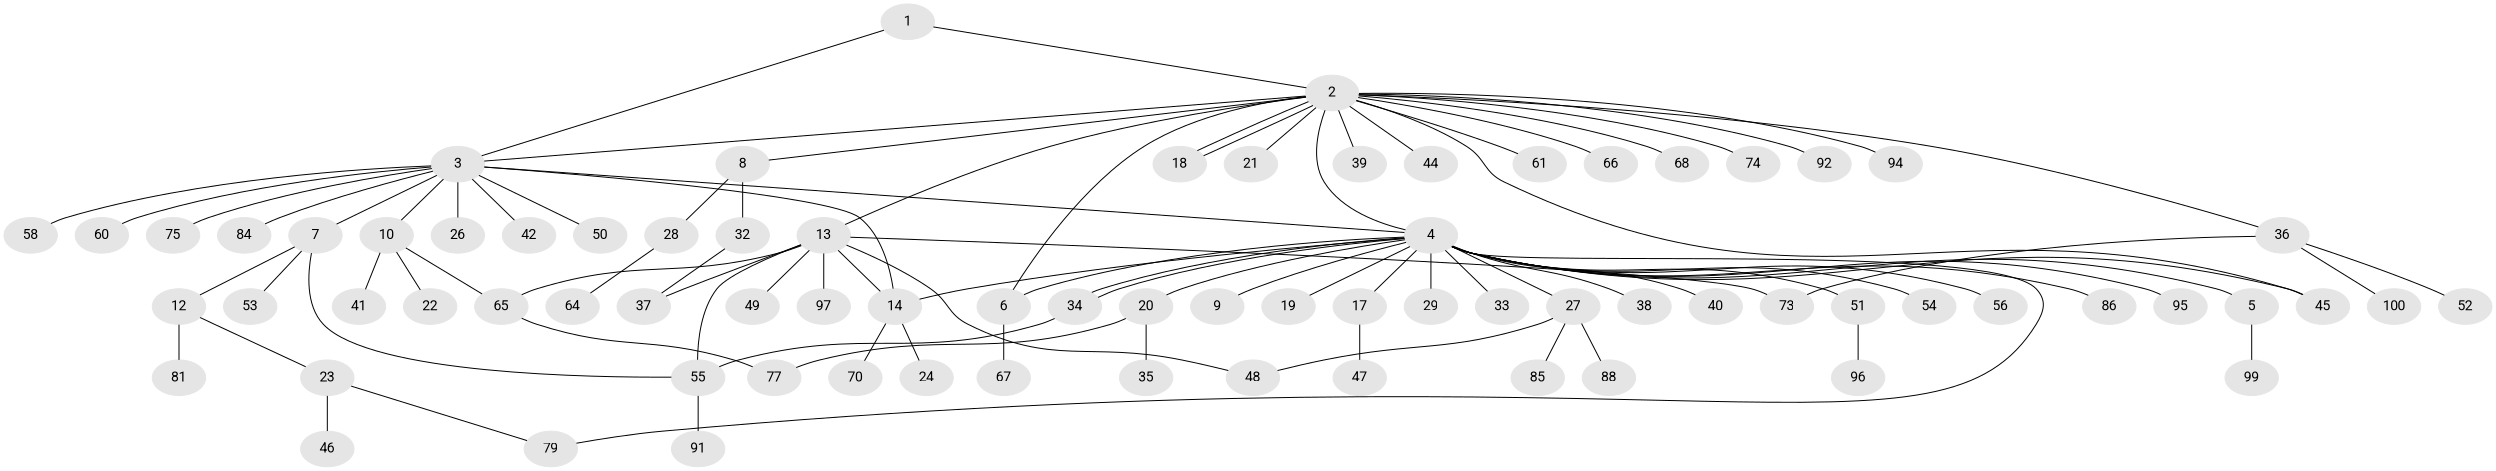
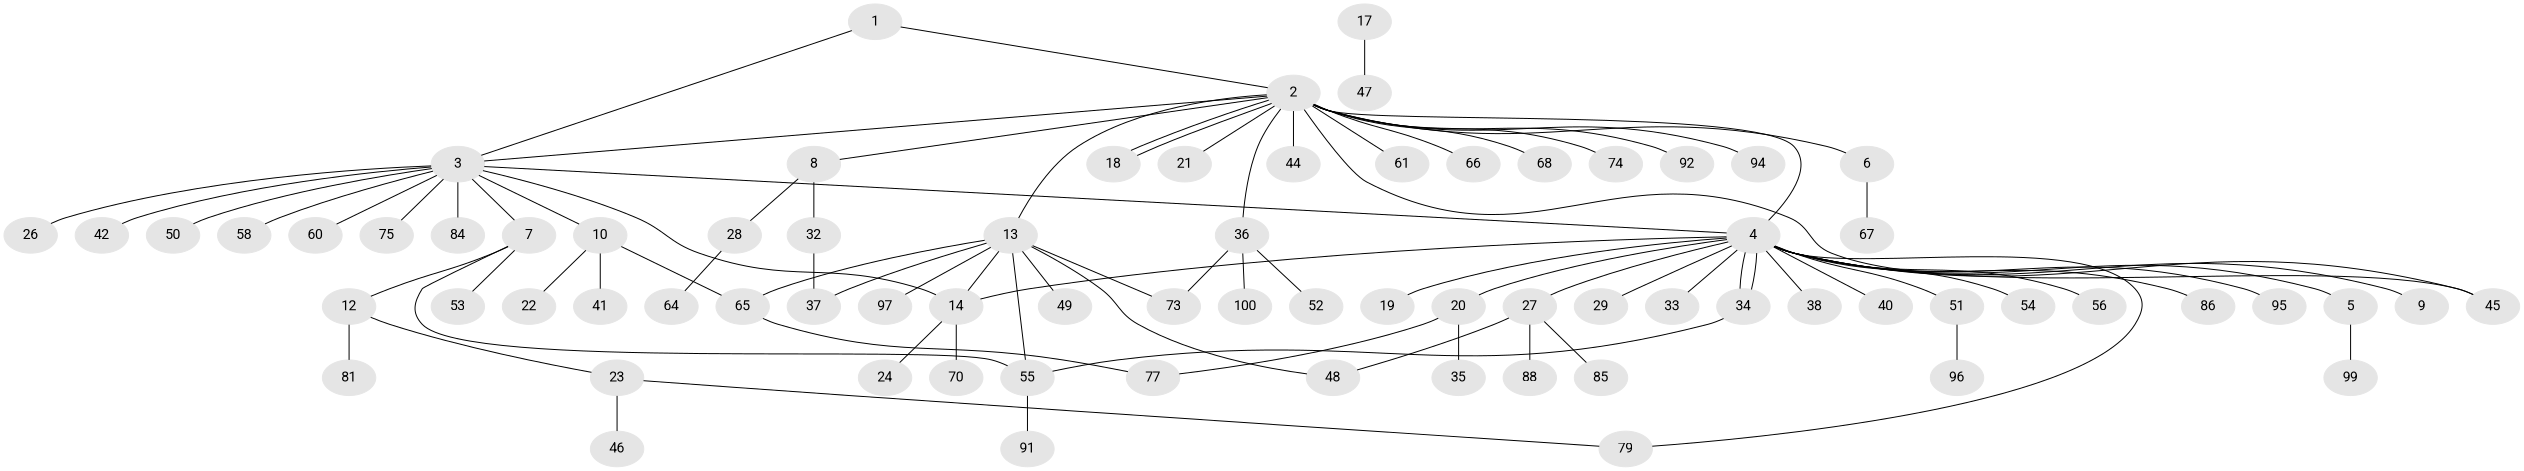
node "39": removed
edge "4" -- "6": removed
edge "4" -- "17": removed
